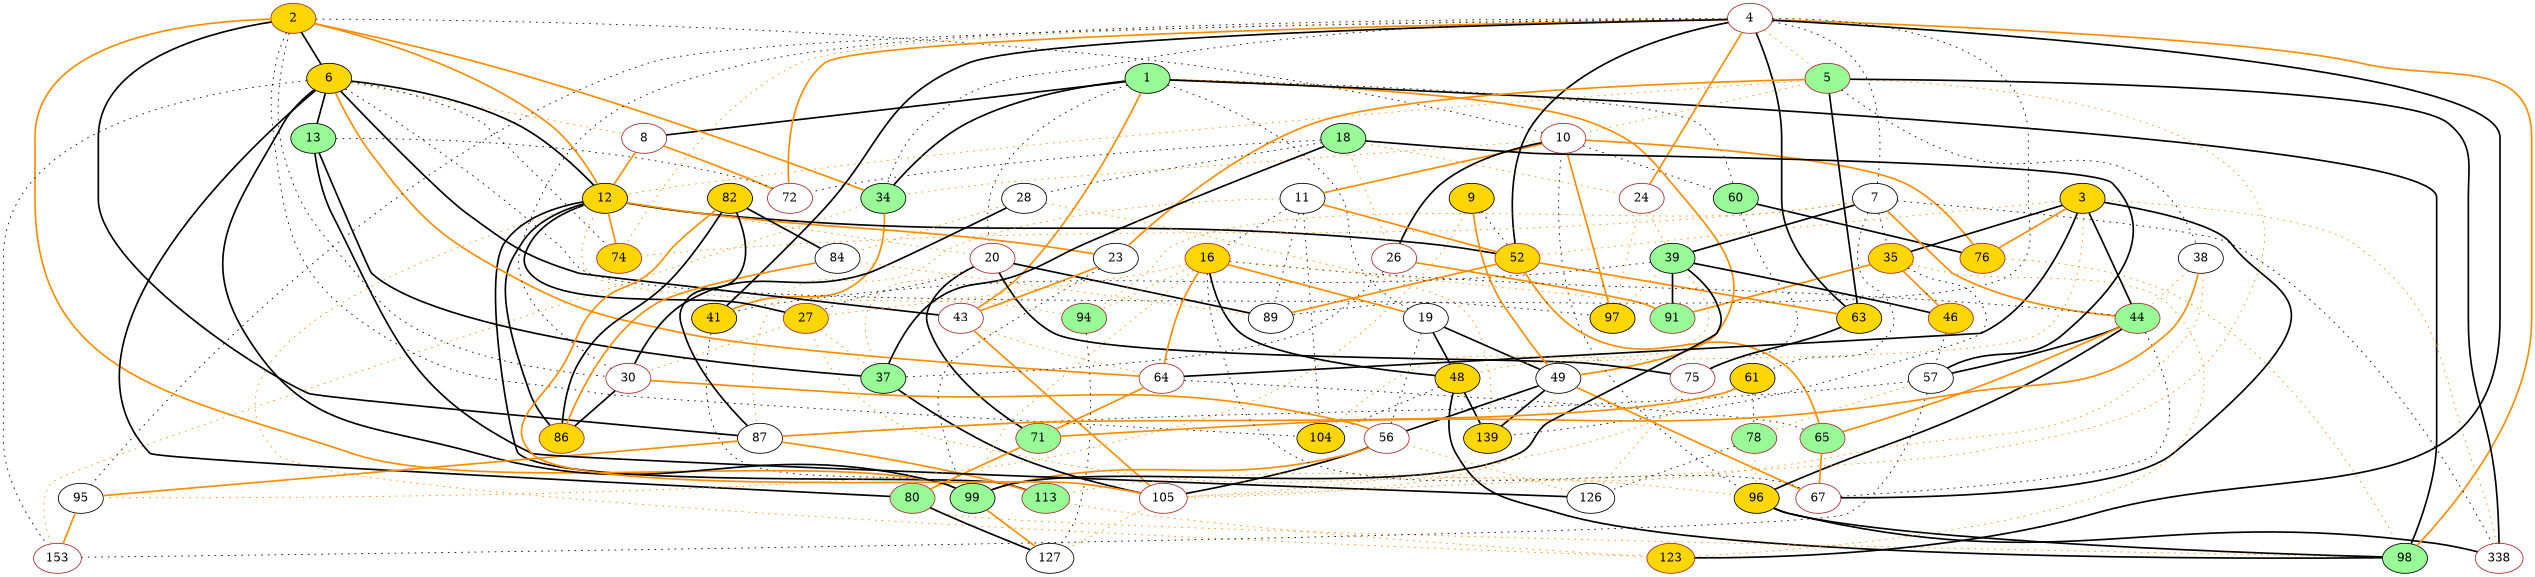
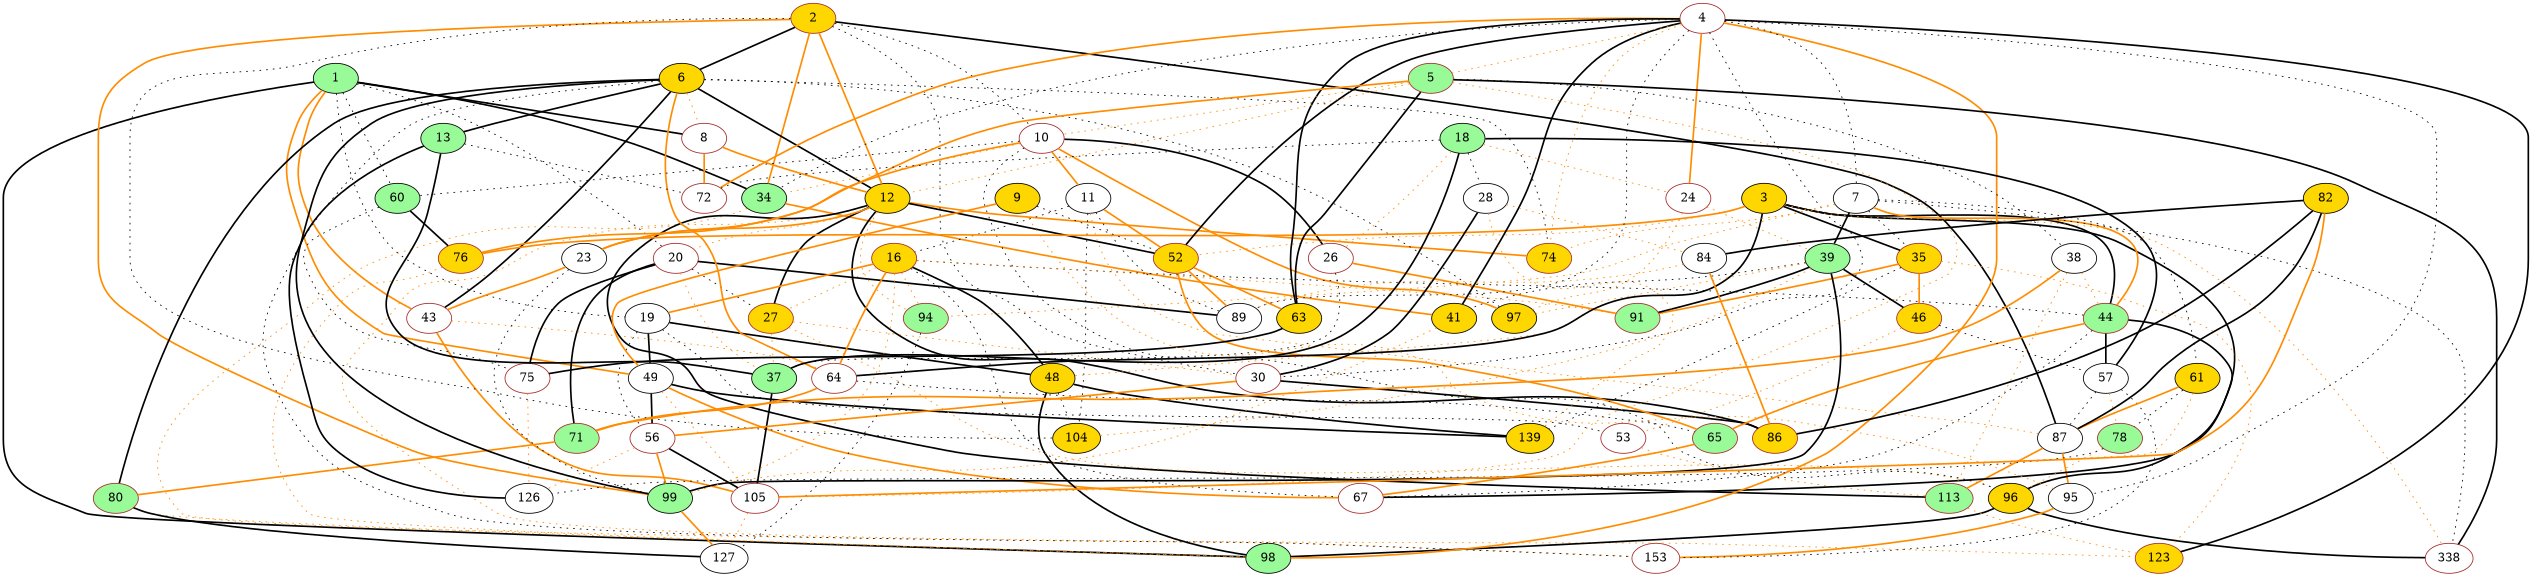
node "53": added
edge "41" -- "99": color black -> darkorange
